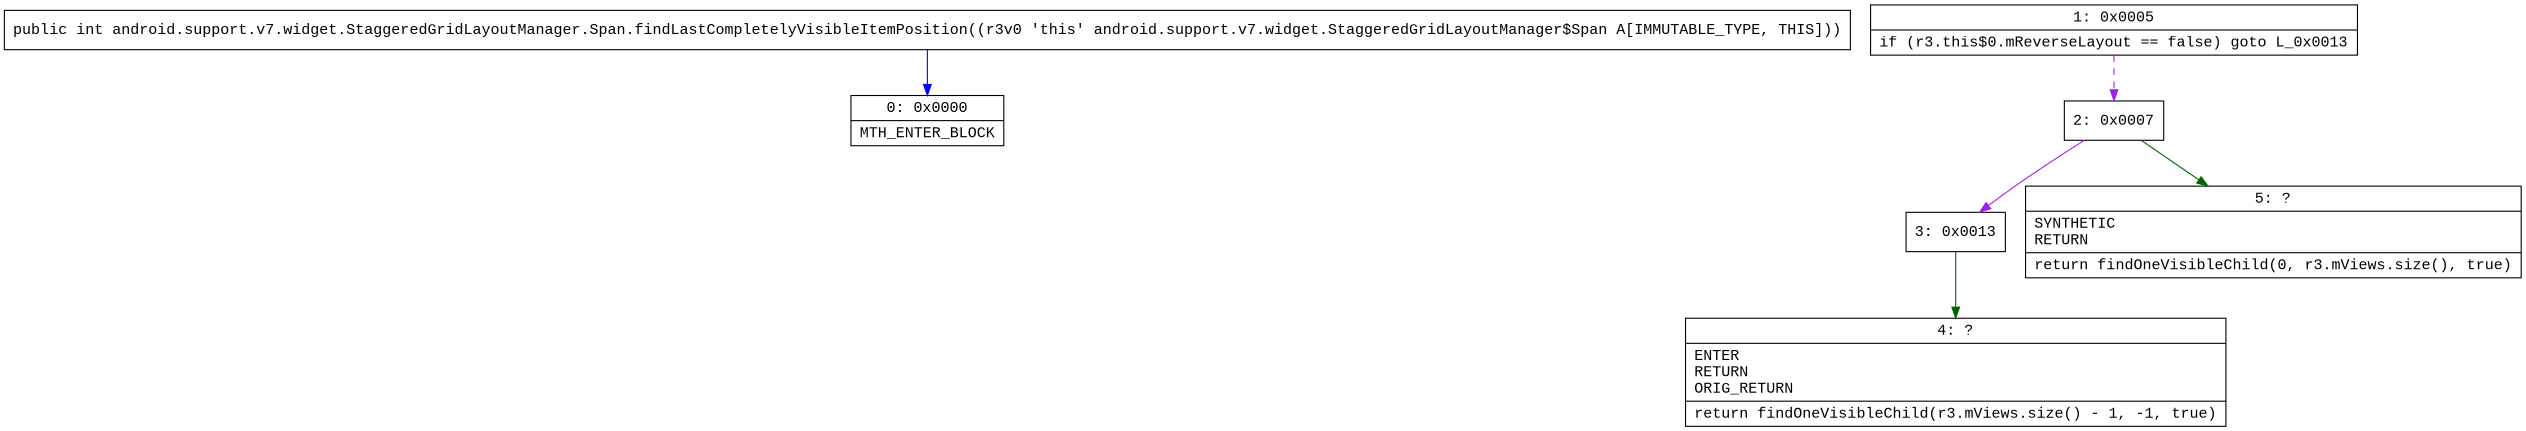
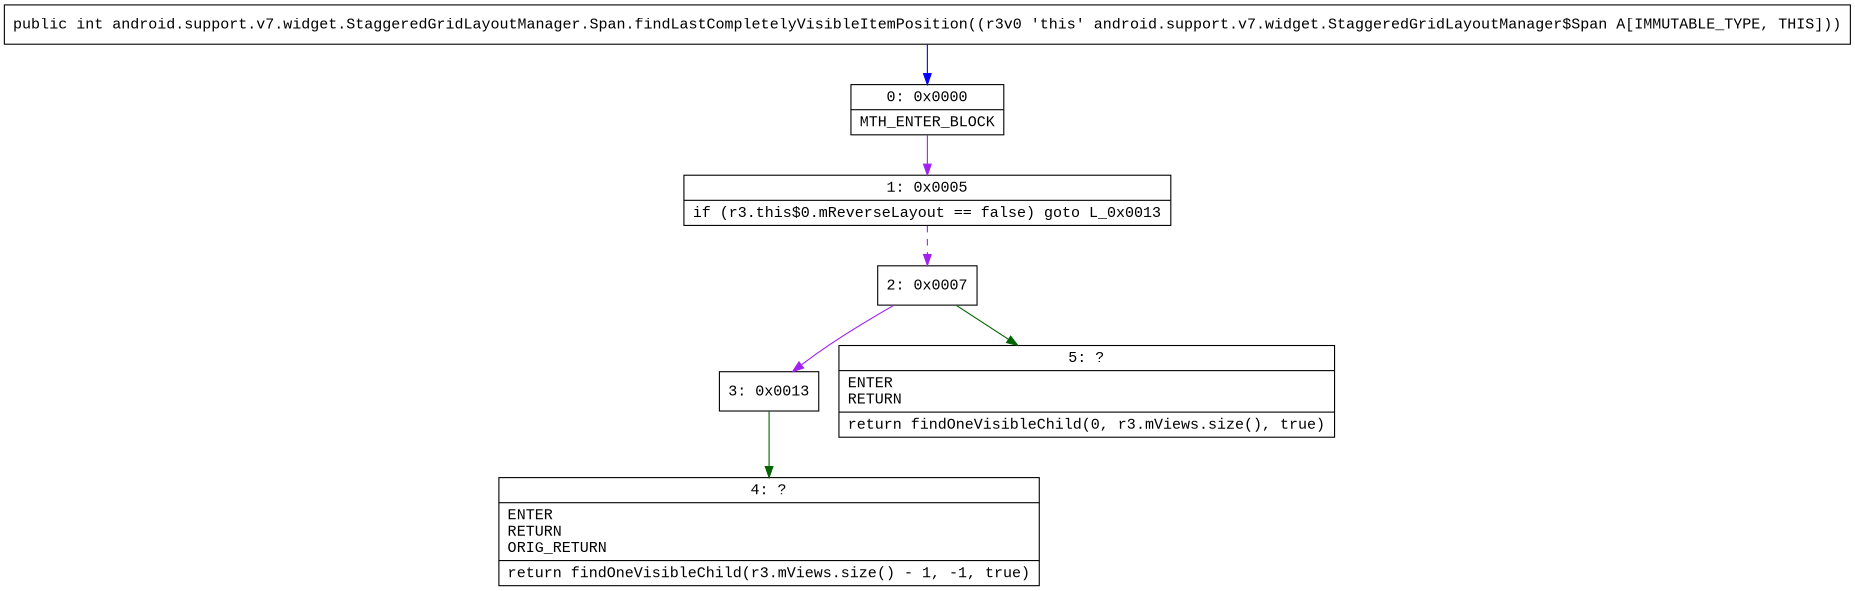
edge "0: 0x0000" -> "1: 0x0005": added
node "5: ?": text "SYNTHETIC" -> "ENTER"
